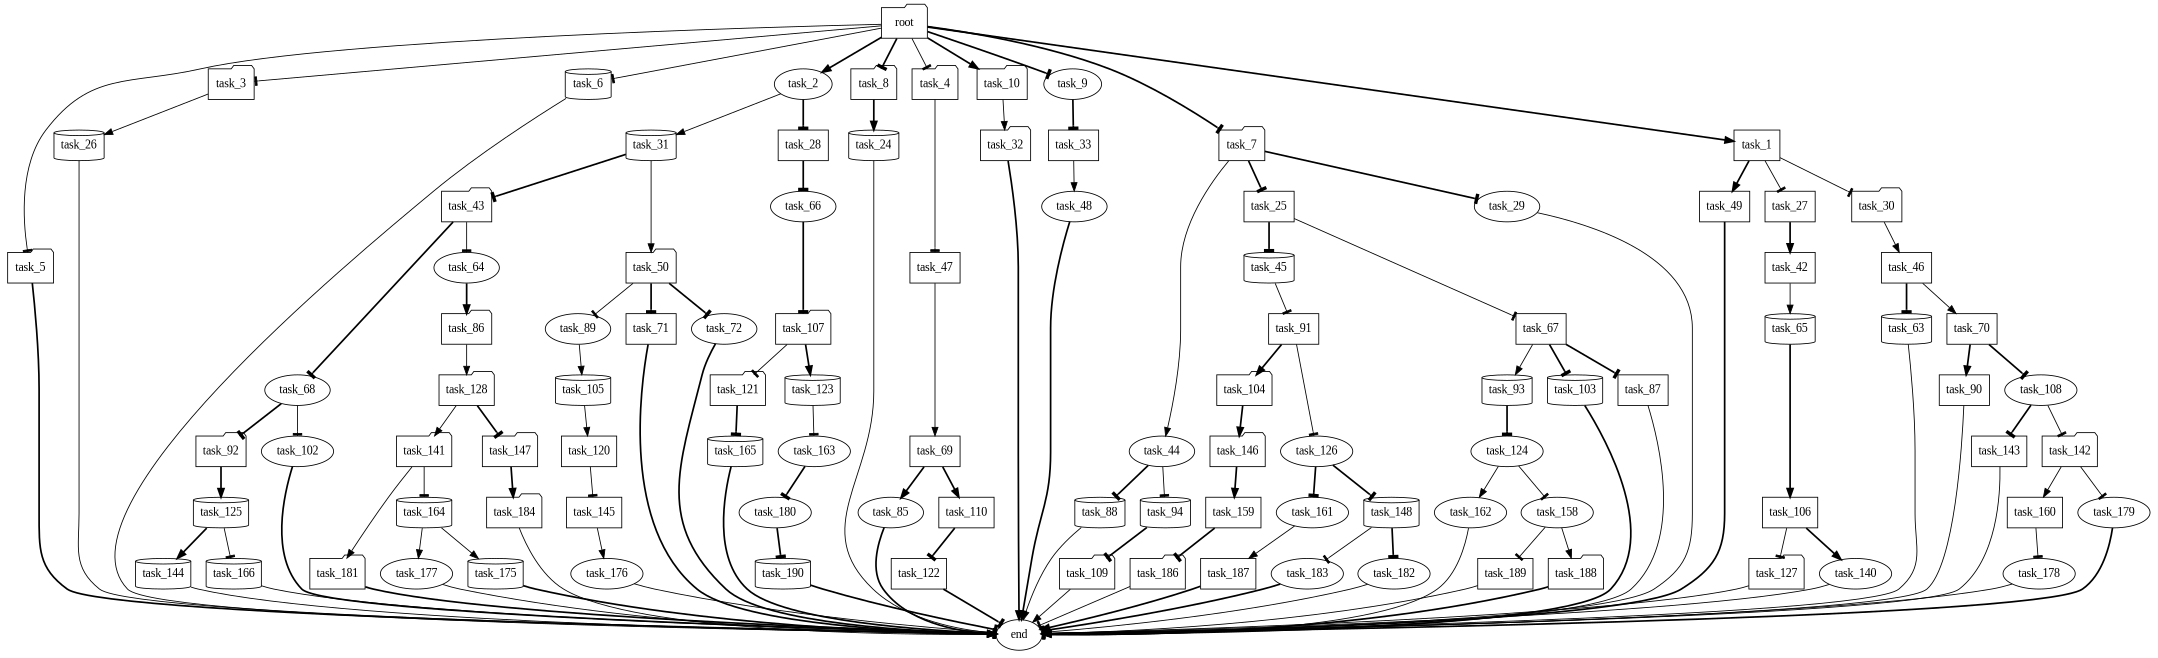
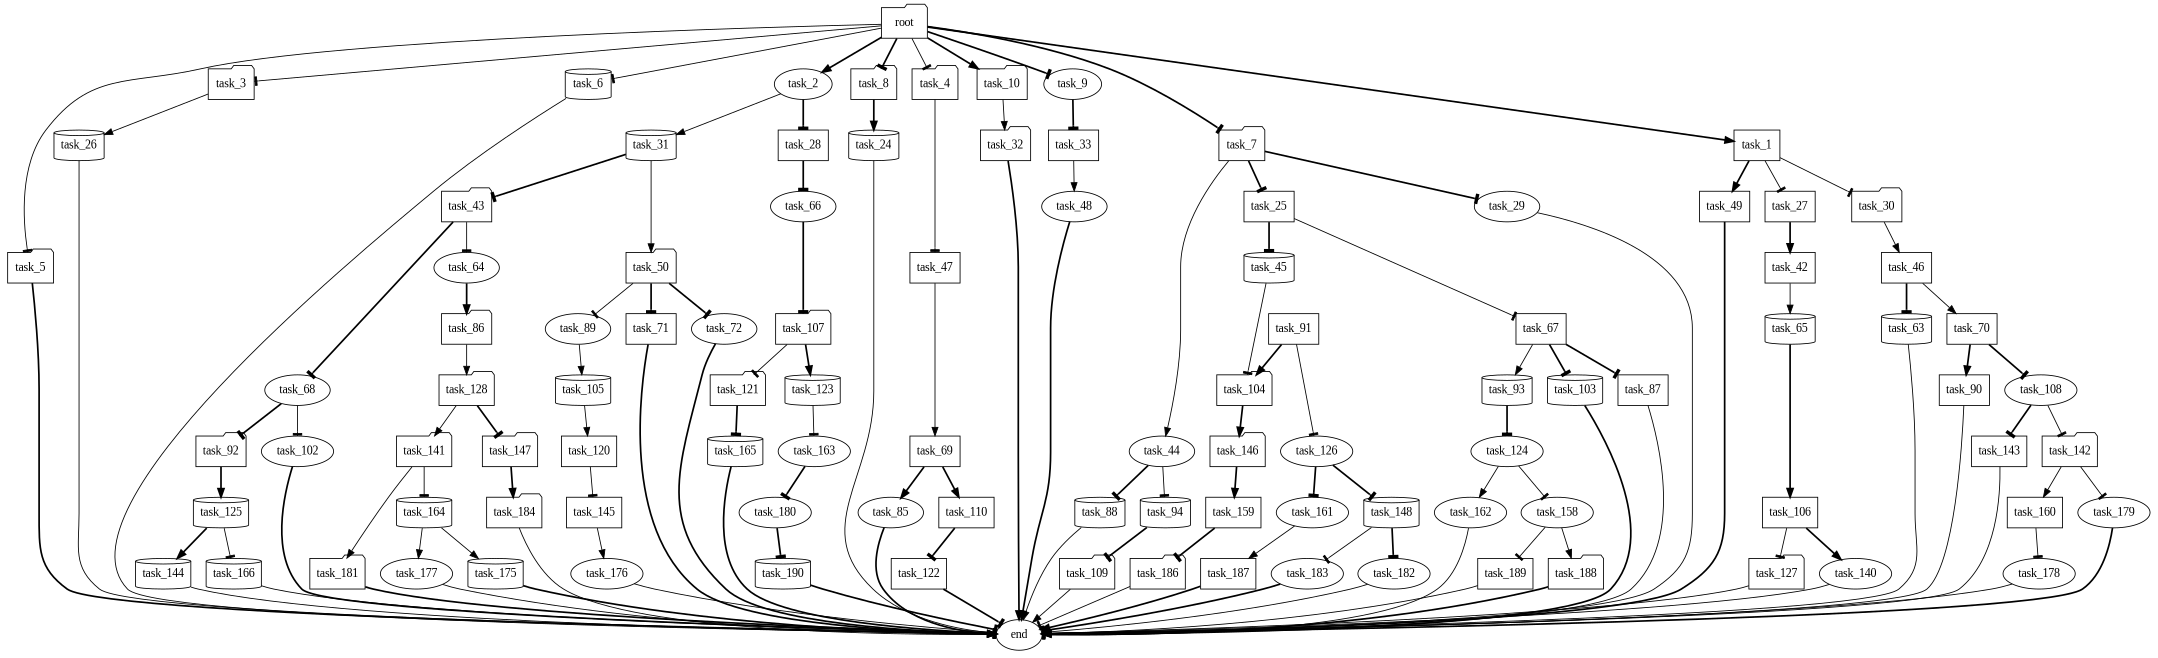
edge "task_45" -> "task_91": now "task_45" -> "task_104"
